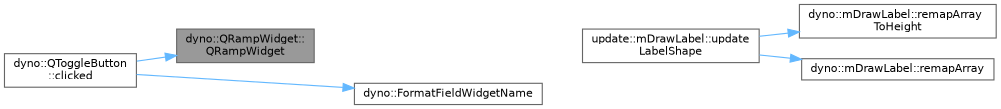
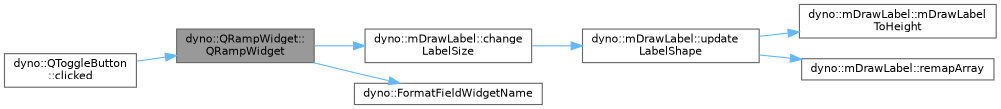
node "dyno::mDrawLabel::remapArray ToHeight": label "dyno::mDrawLabel::remapArray ToHeight" -> "dyno::mDrawLabel::mDrawLabel ToHeight"
node "dyno::mDrawLabel::change LabelSize": added
node "update::mDrawLabel::update LabelShape": label "update::mDrawLabel::update LabelShape" -> "dyno::mDrawLabel::update LabelShape"
edge "dyno::QToggleButton ::clicked" -> "dyno::FormatFieldWidgetName": now "dyno::QRampWidget:: QRampWidget" -> "dyno::FormatFieldWidgetName"
